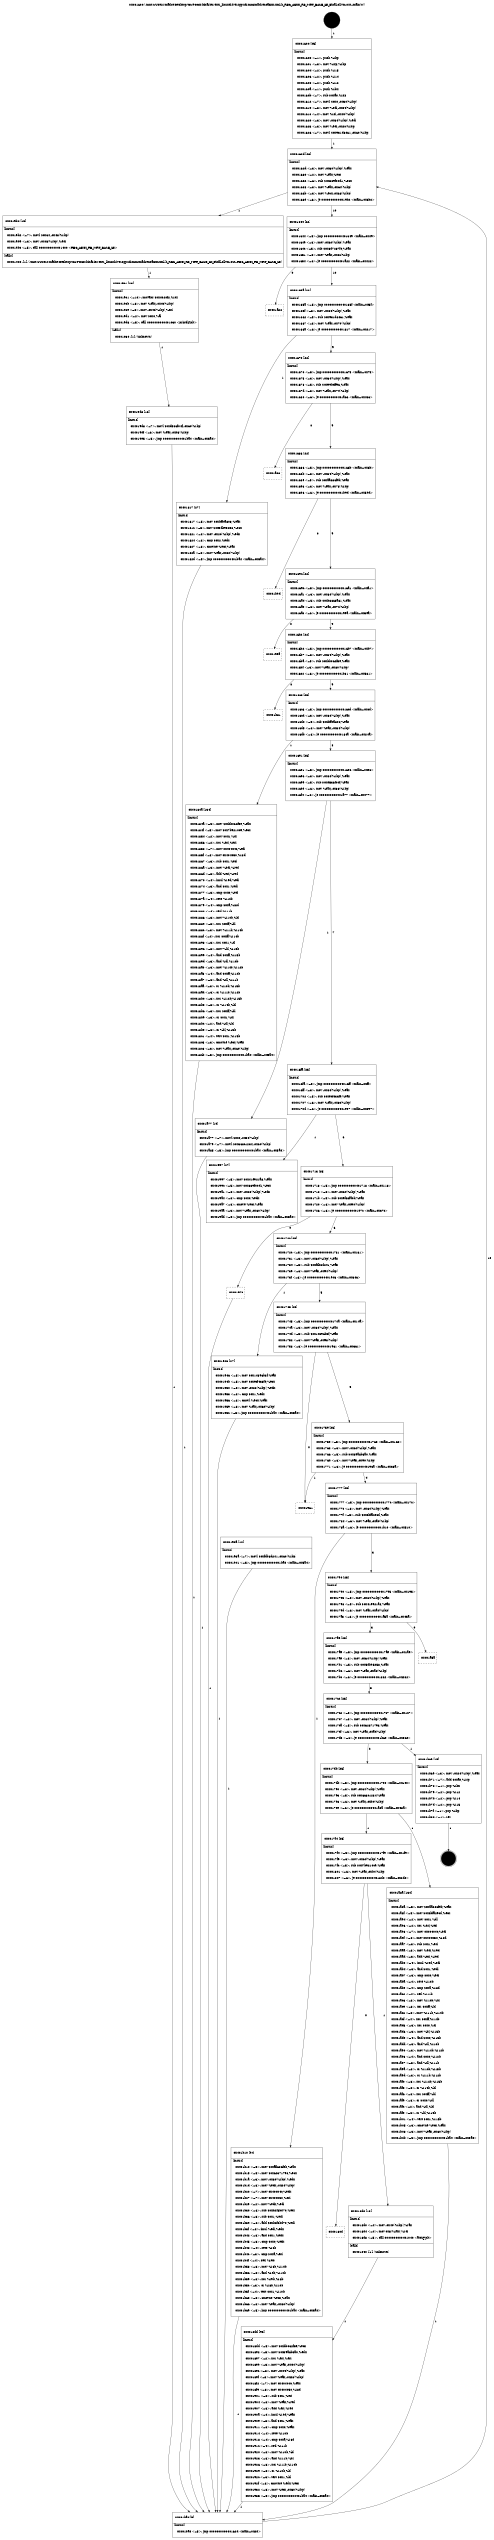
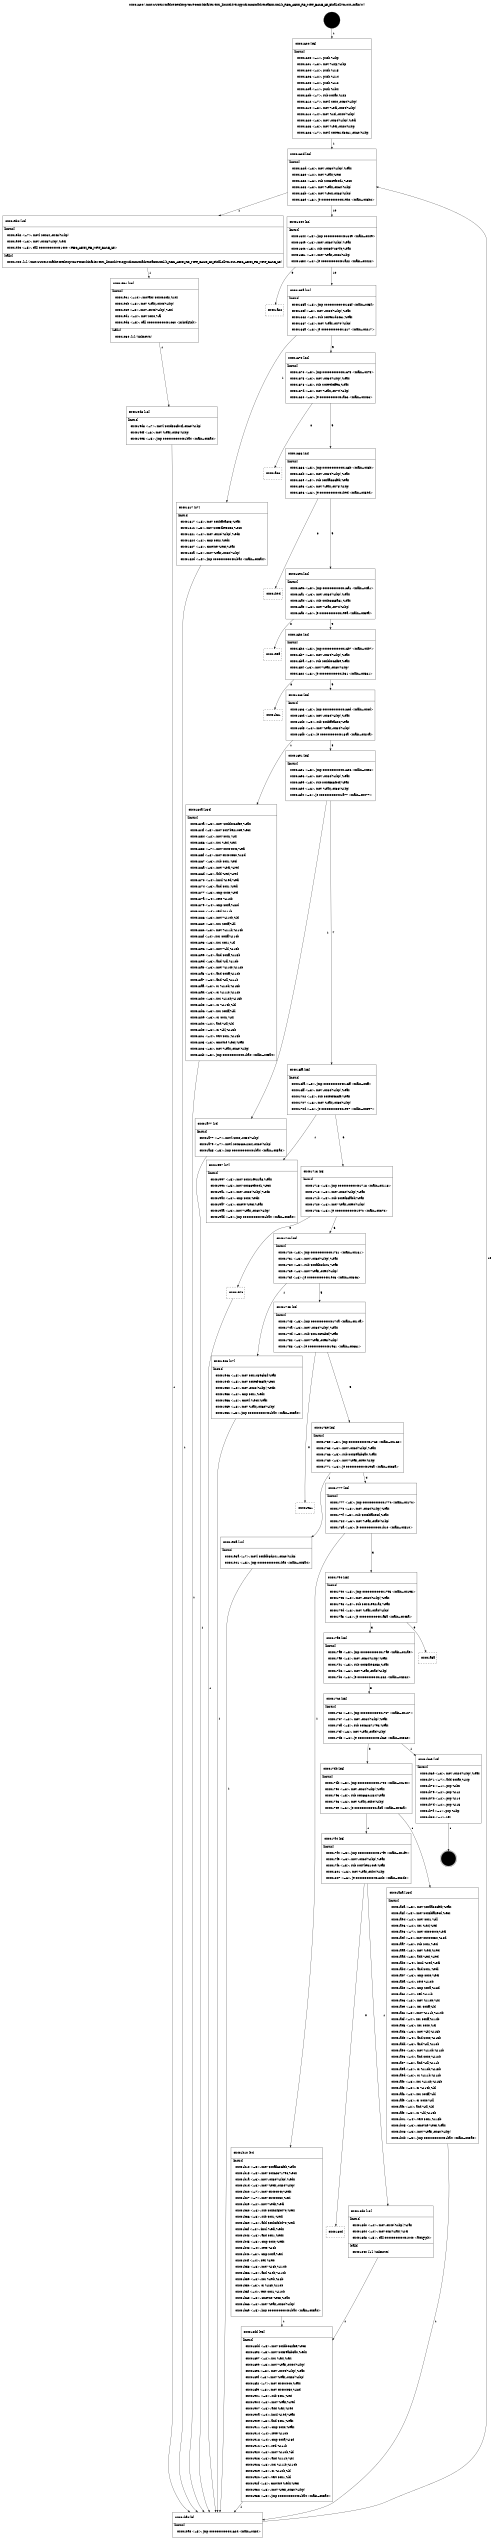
edge "0x40175e [25]" -> "0x401961": now "0x40175e [25]" -> "0x40193a [12]"
edge "0x401b10 [94]" -> "0x401ba4 [5]": now "0x401b10 [94]" -> "0x4018dd [93]"
